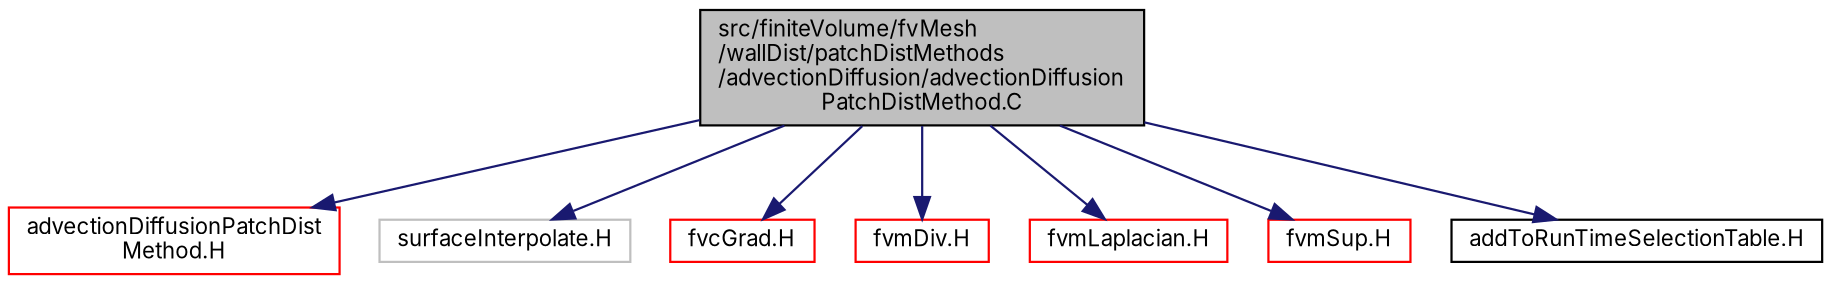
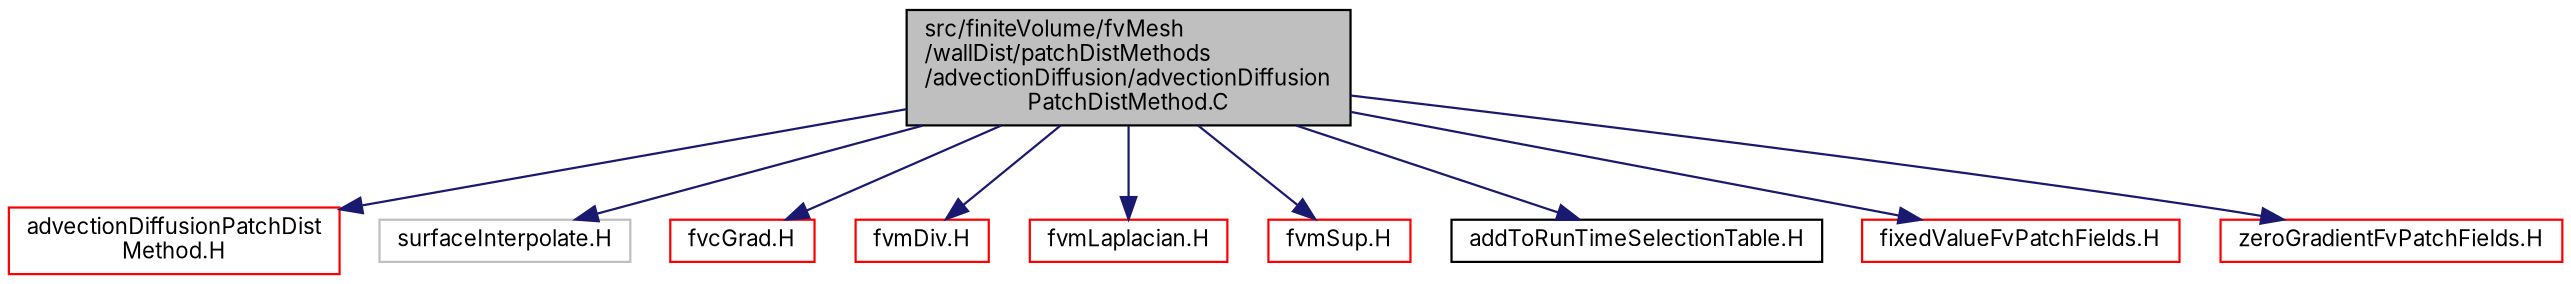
node "fixedValueFvPatchFields.H": added
node "zeroGradientFvPatchFields.H": added
